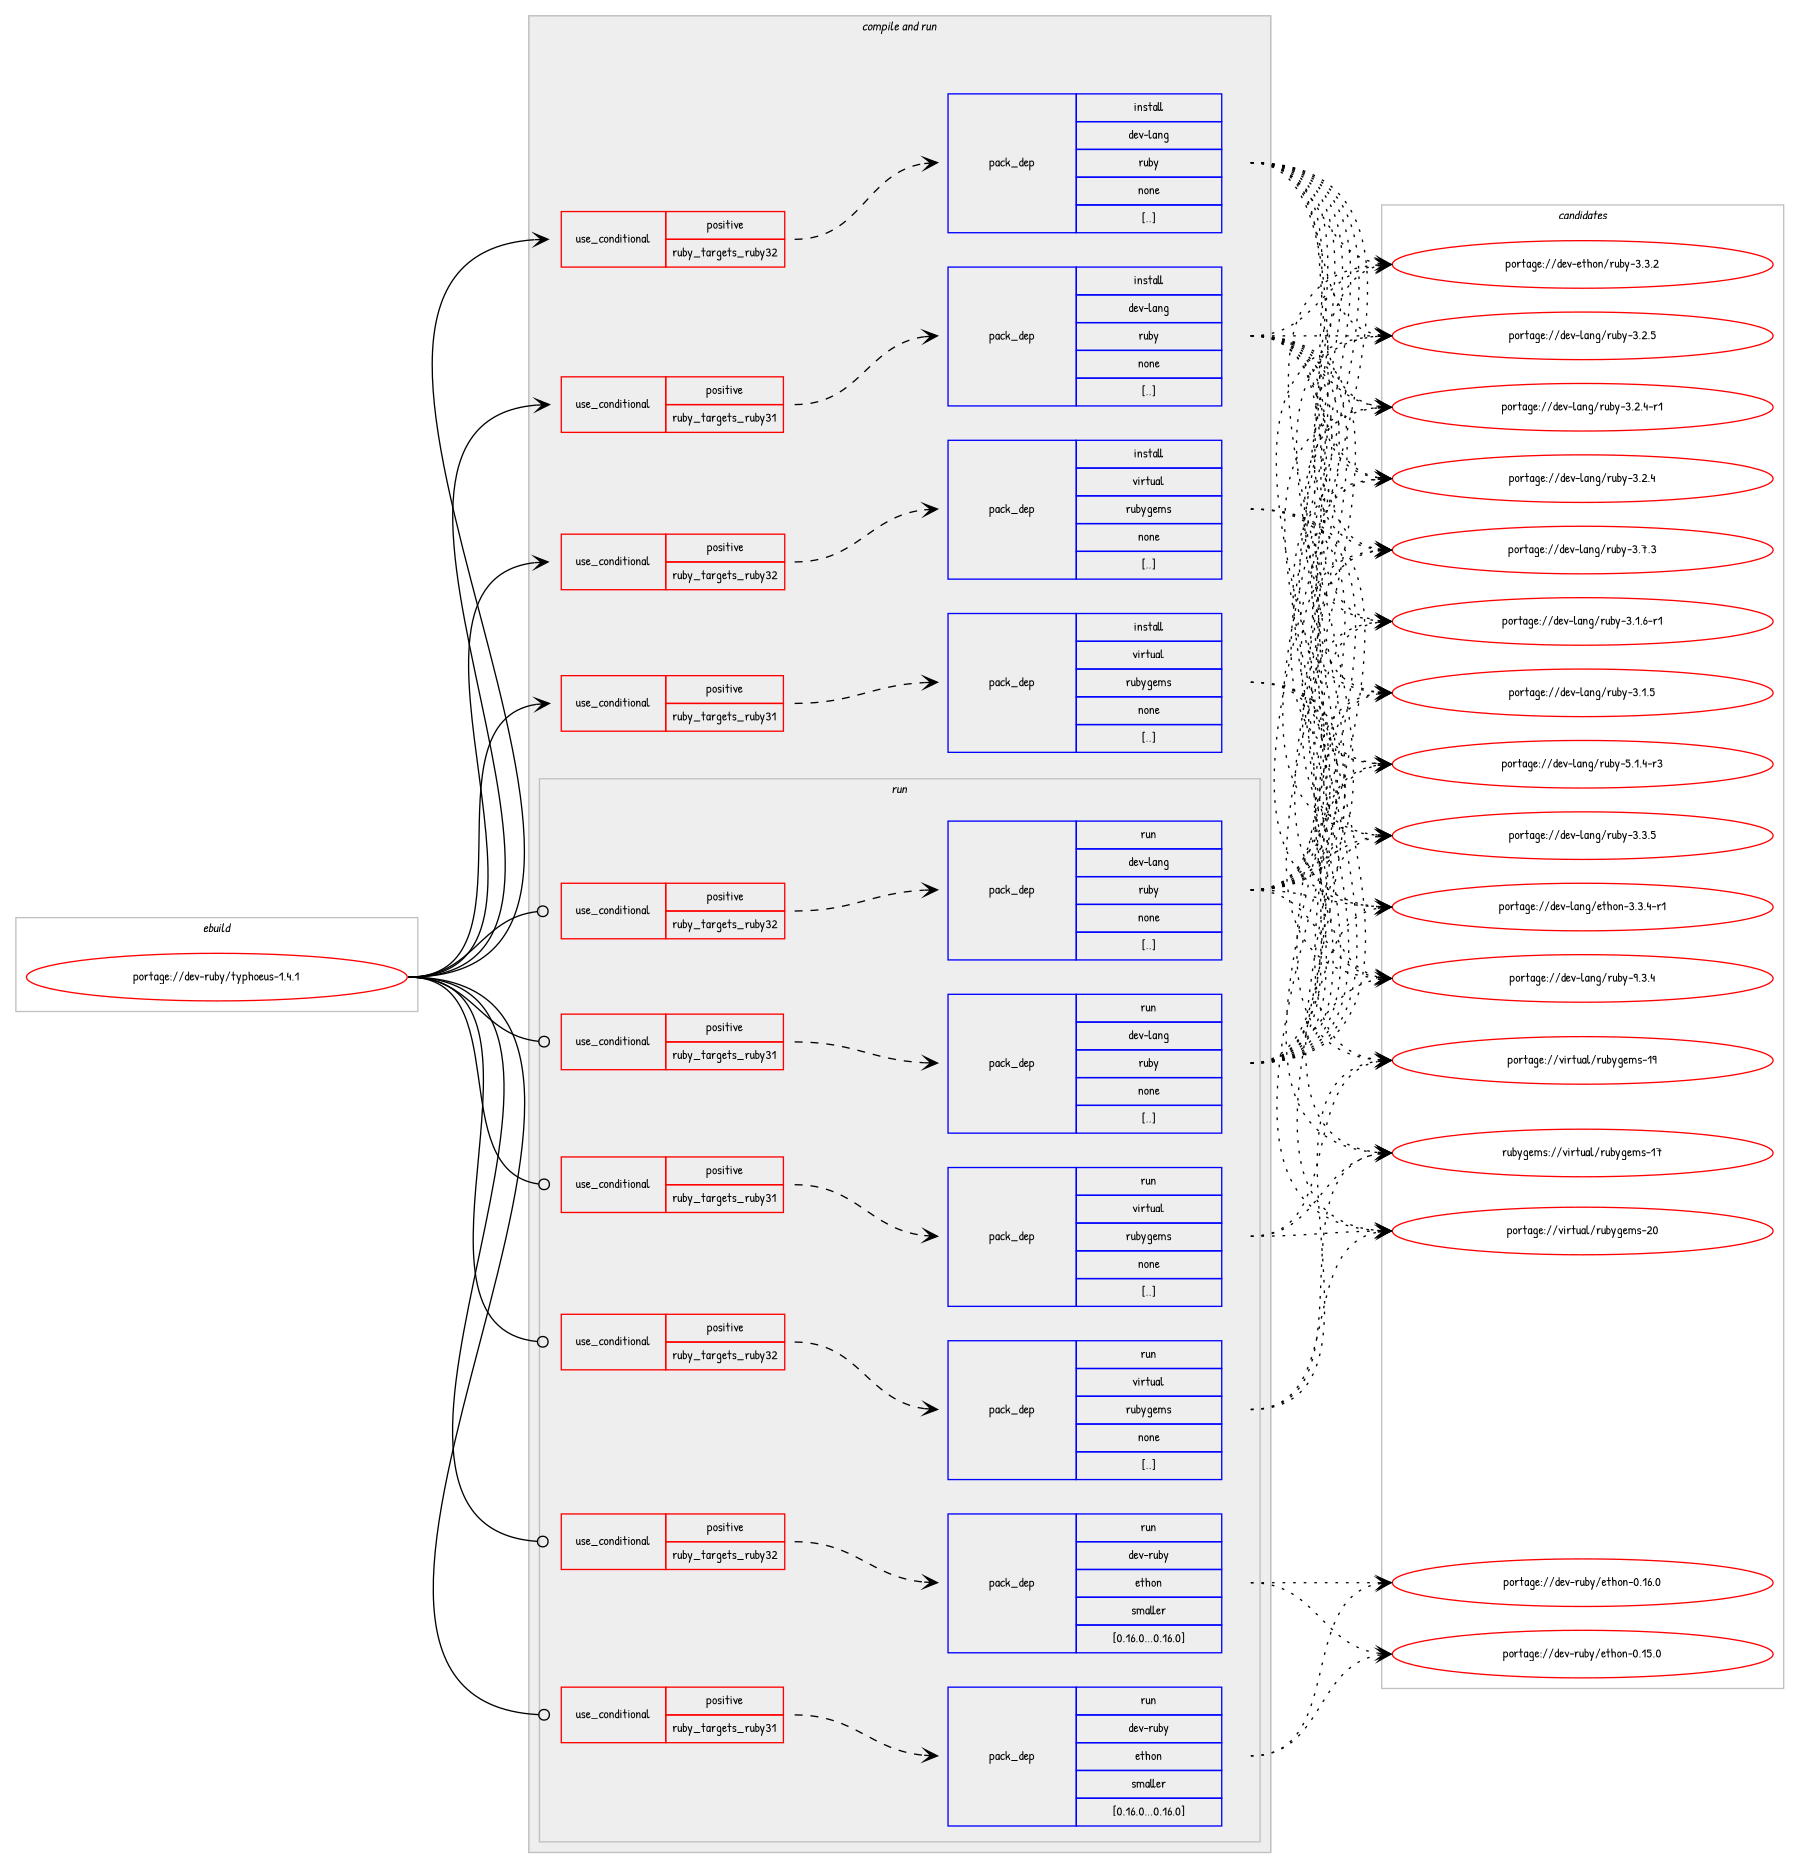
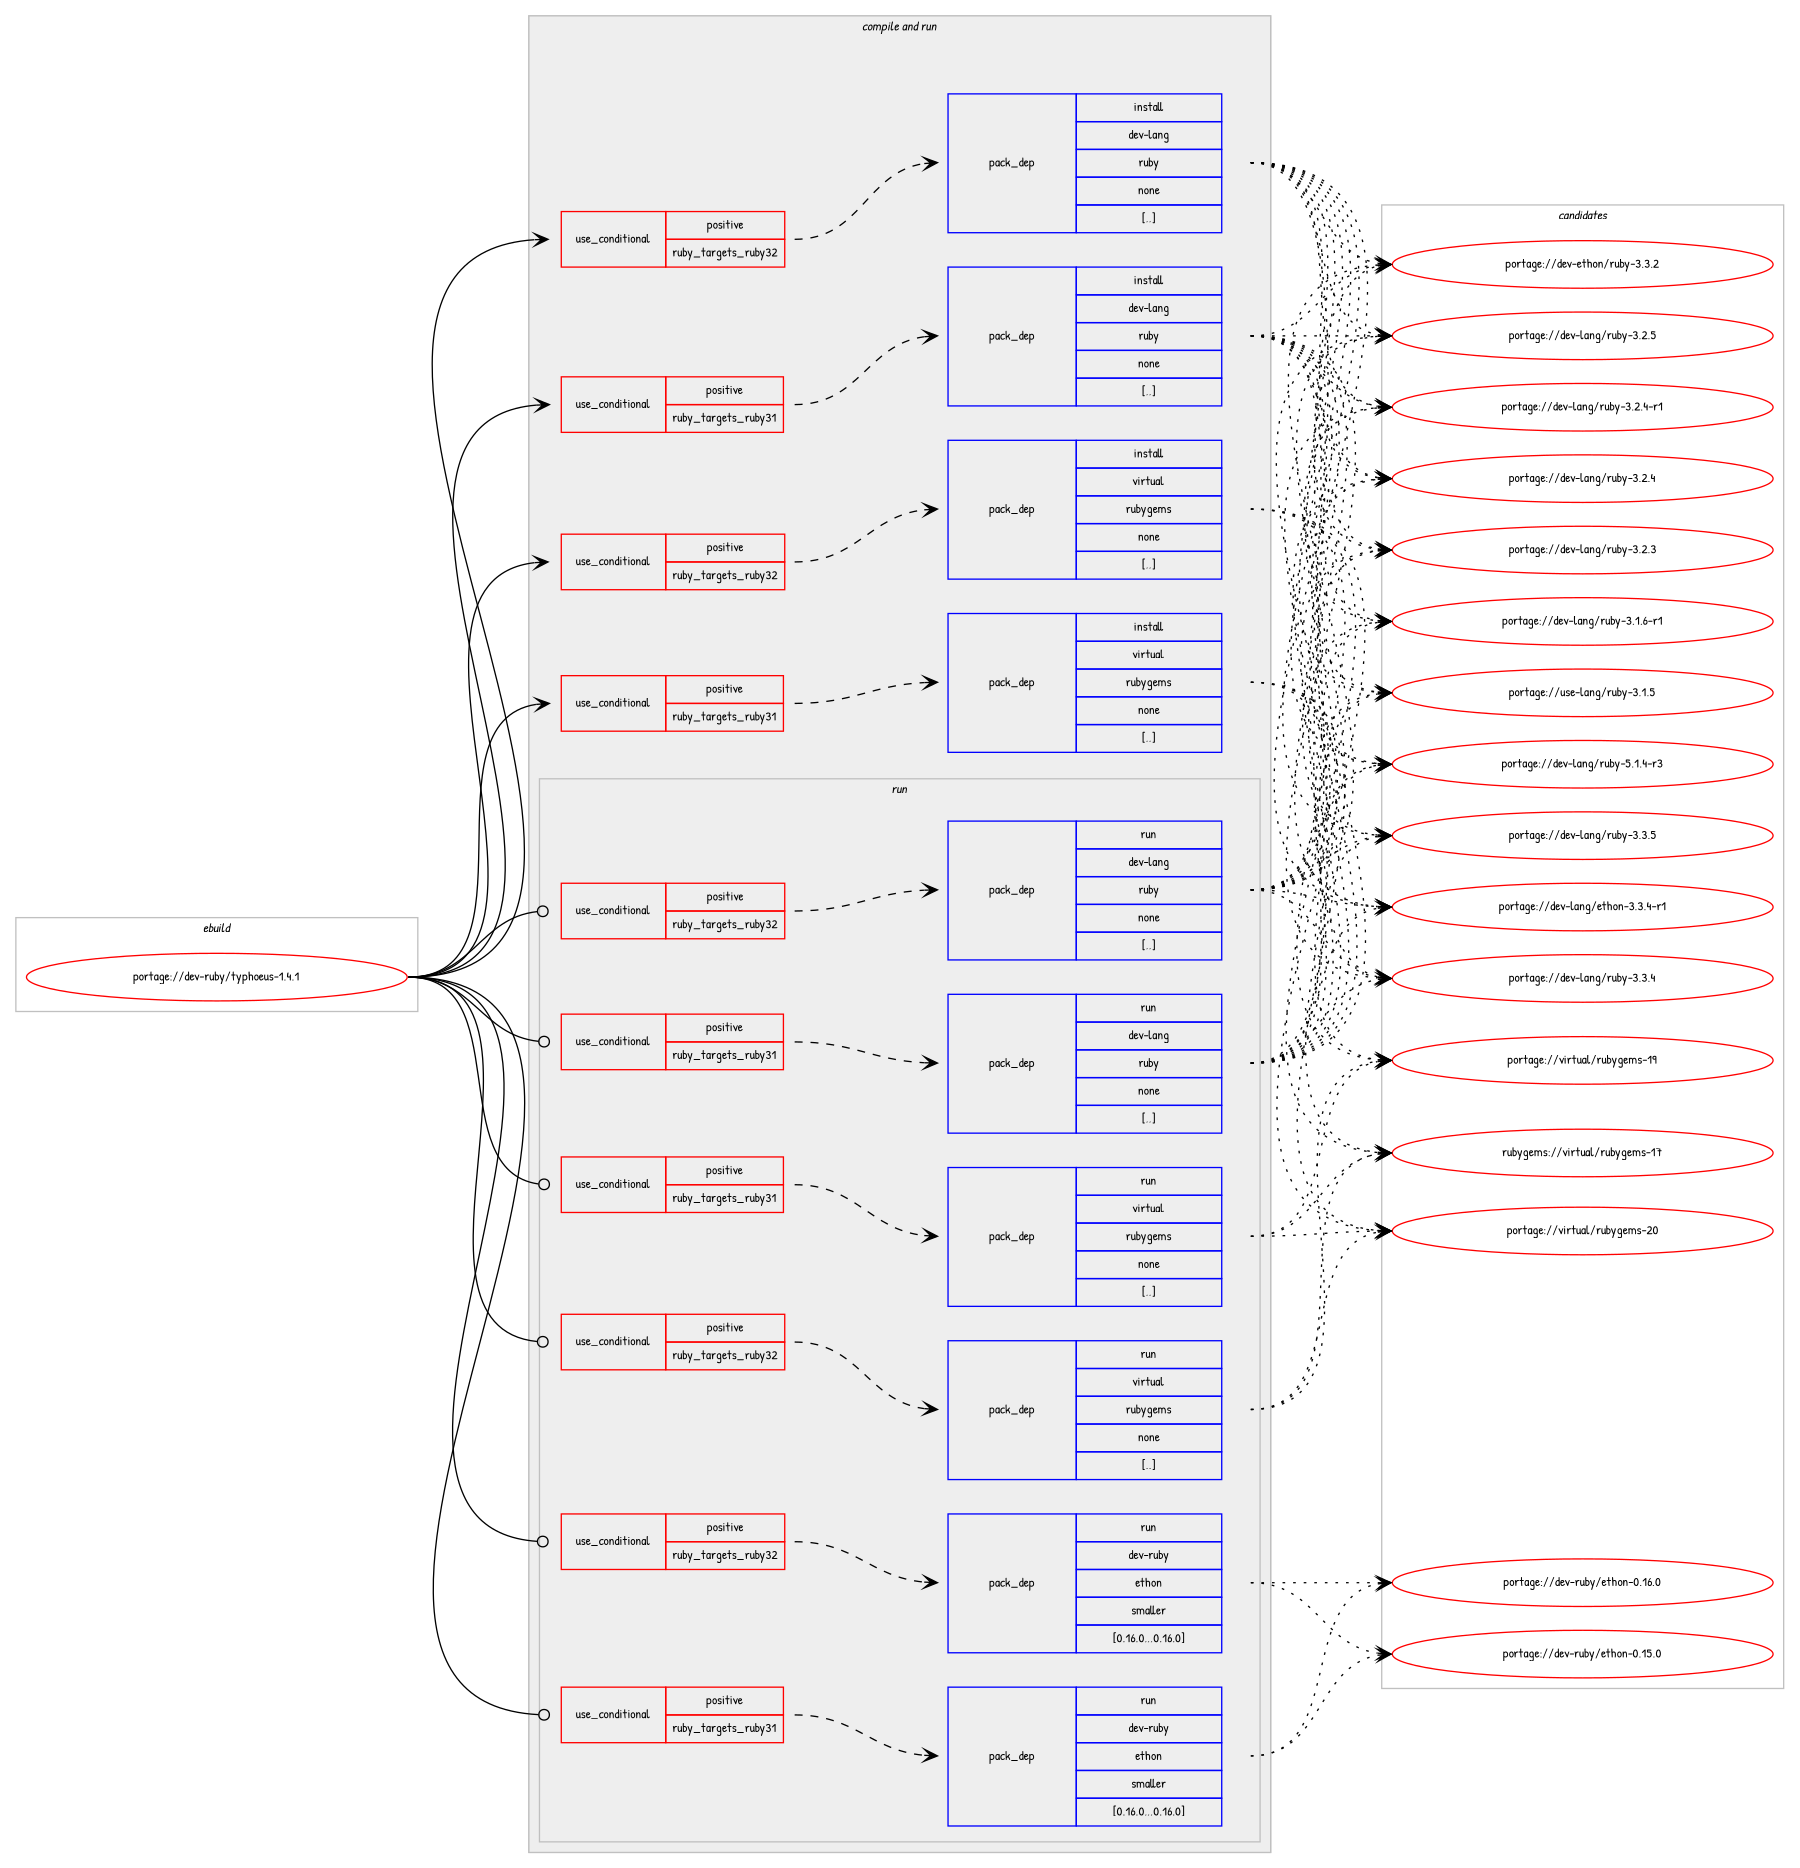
node "portage://dev-lang/ruby-3.7.3": label "portage://dev-lang/ruby-3.7.3" -> "portage://dev-lang/ruby-3.2.3"
node "portage://dev-lang/ruby-3.1.5": label "portage://dev-lang/ruby-3.1.5" -> "portage://use-lang/ruby-3.1.5"
node "portage://dev-lang/ruby-9.3.4": label "portage://dev-lang/ruby-9.3.4" -> "portage://dev-lang/ruby-3.3.4"
